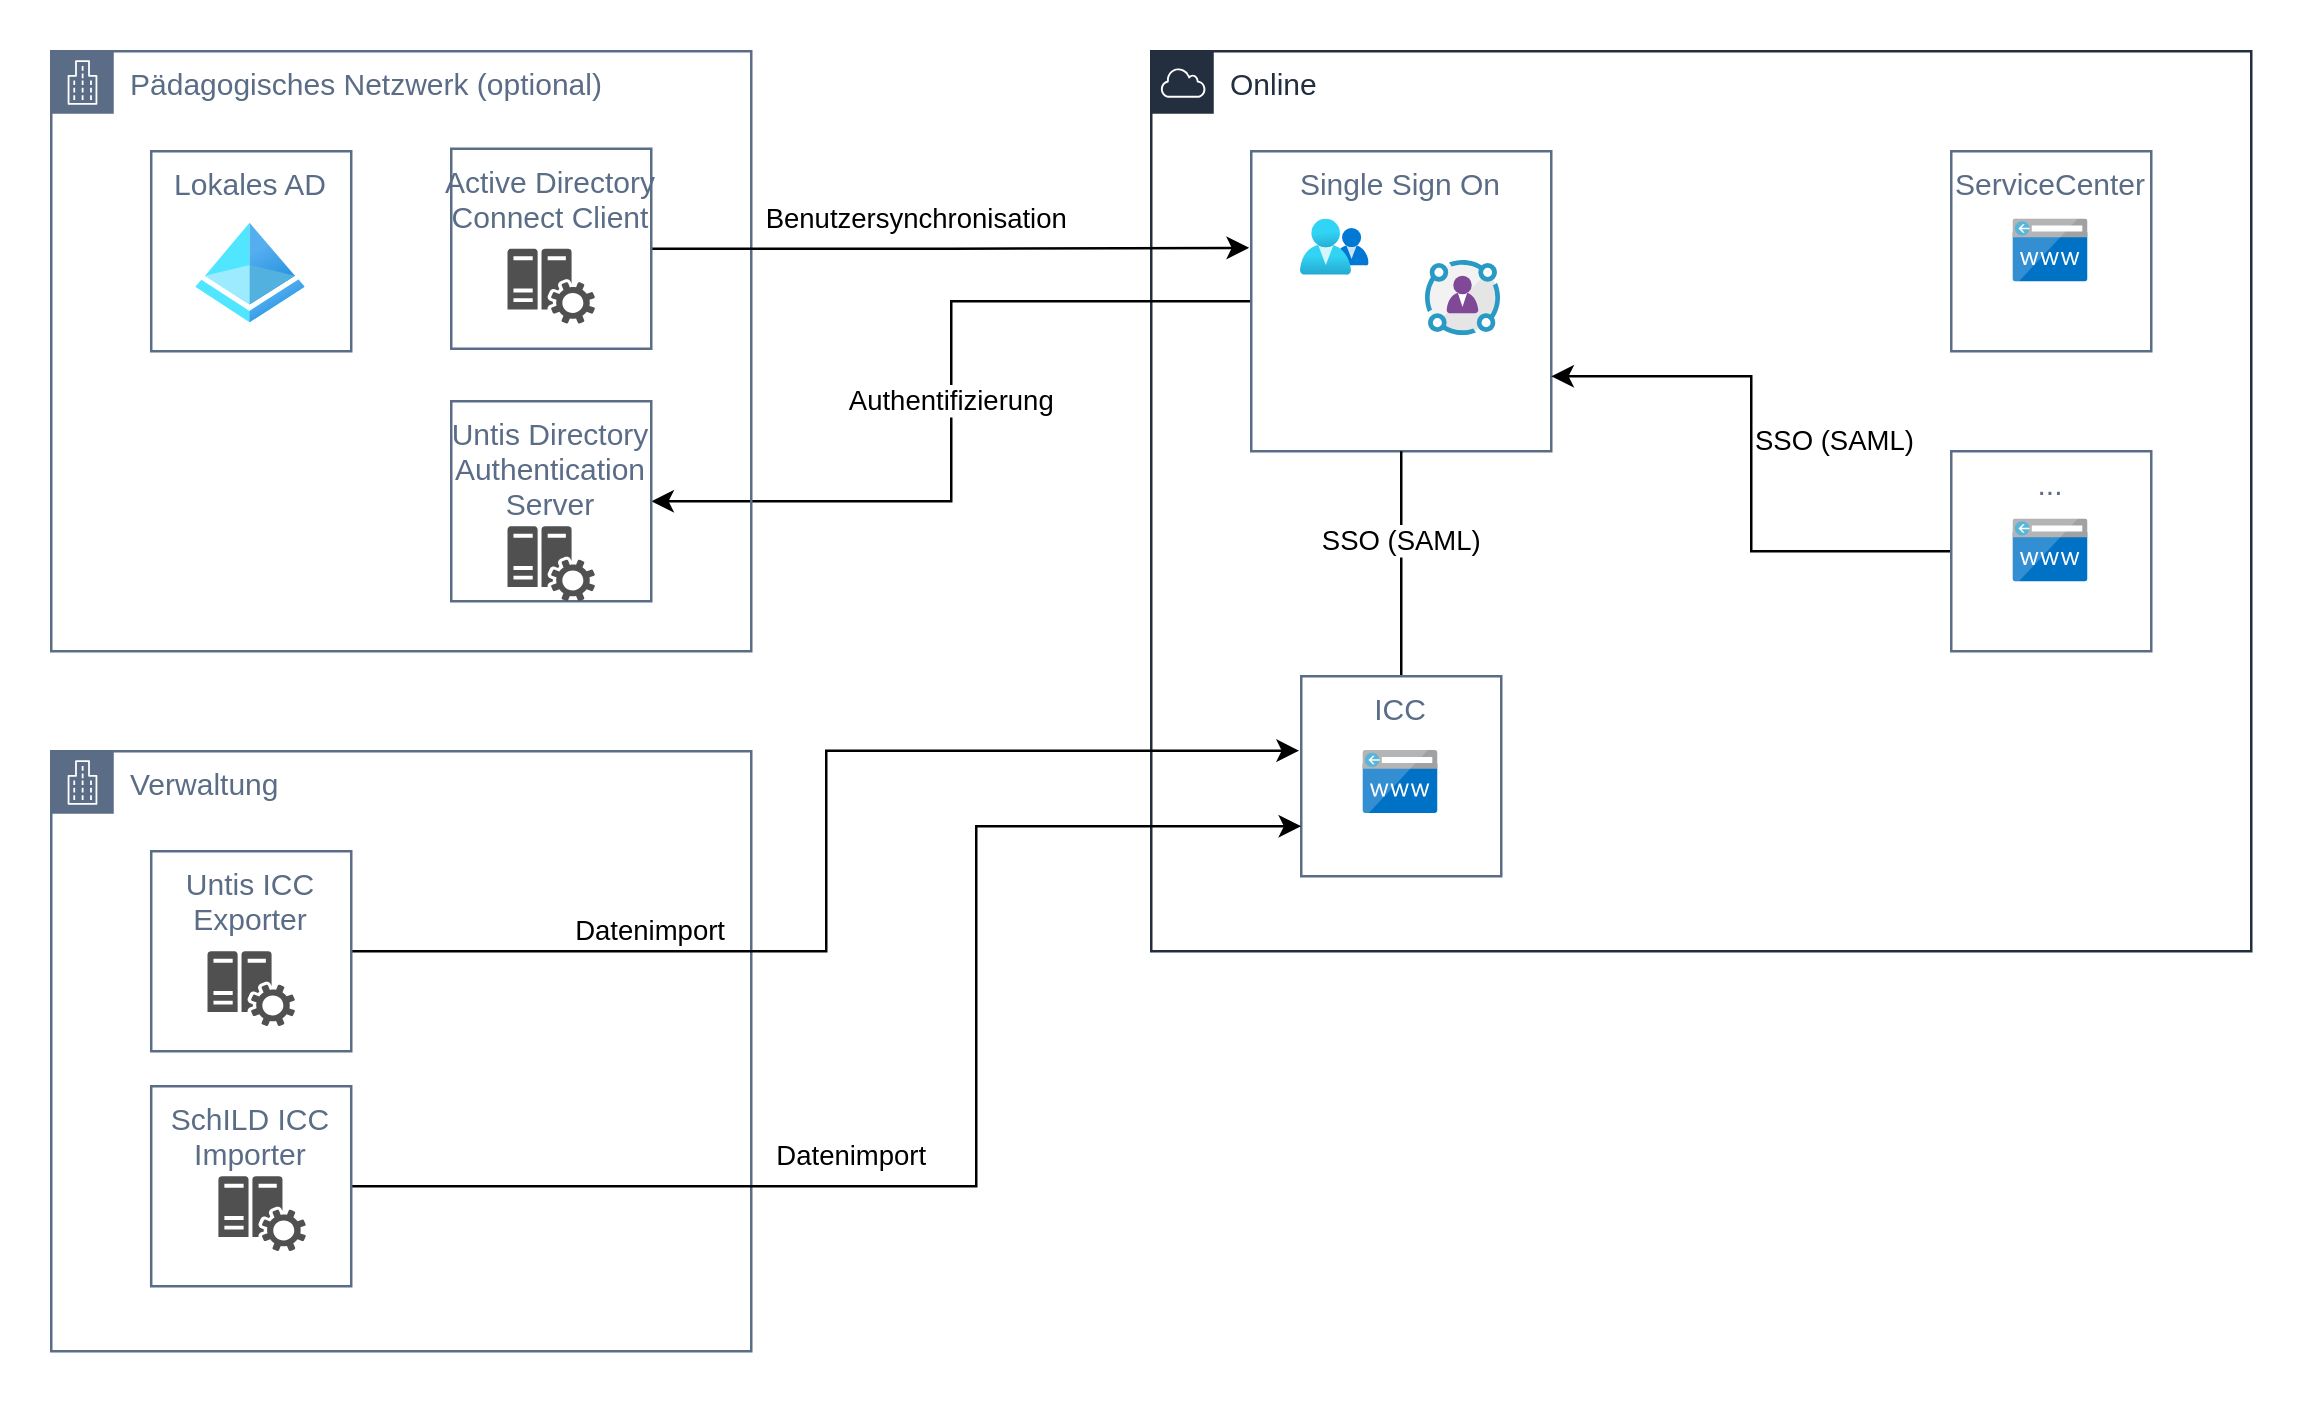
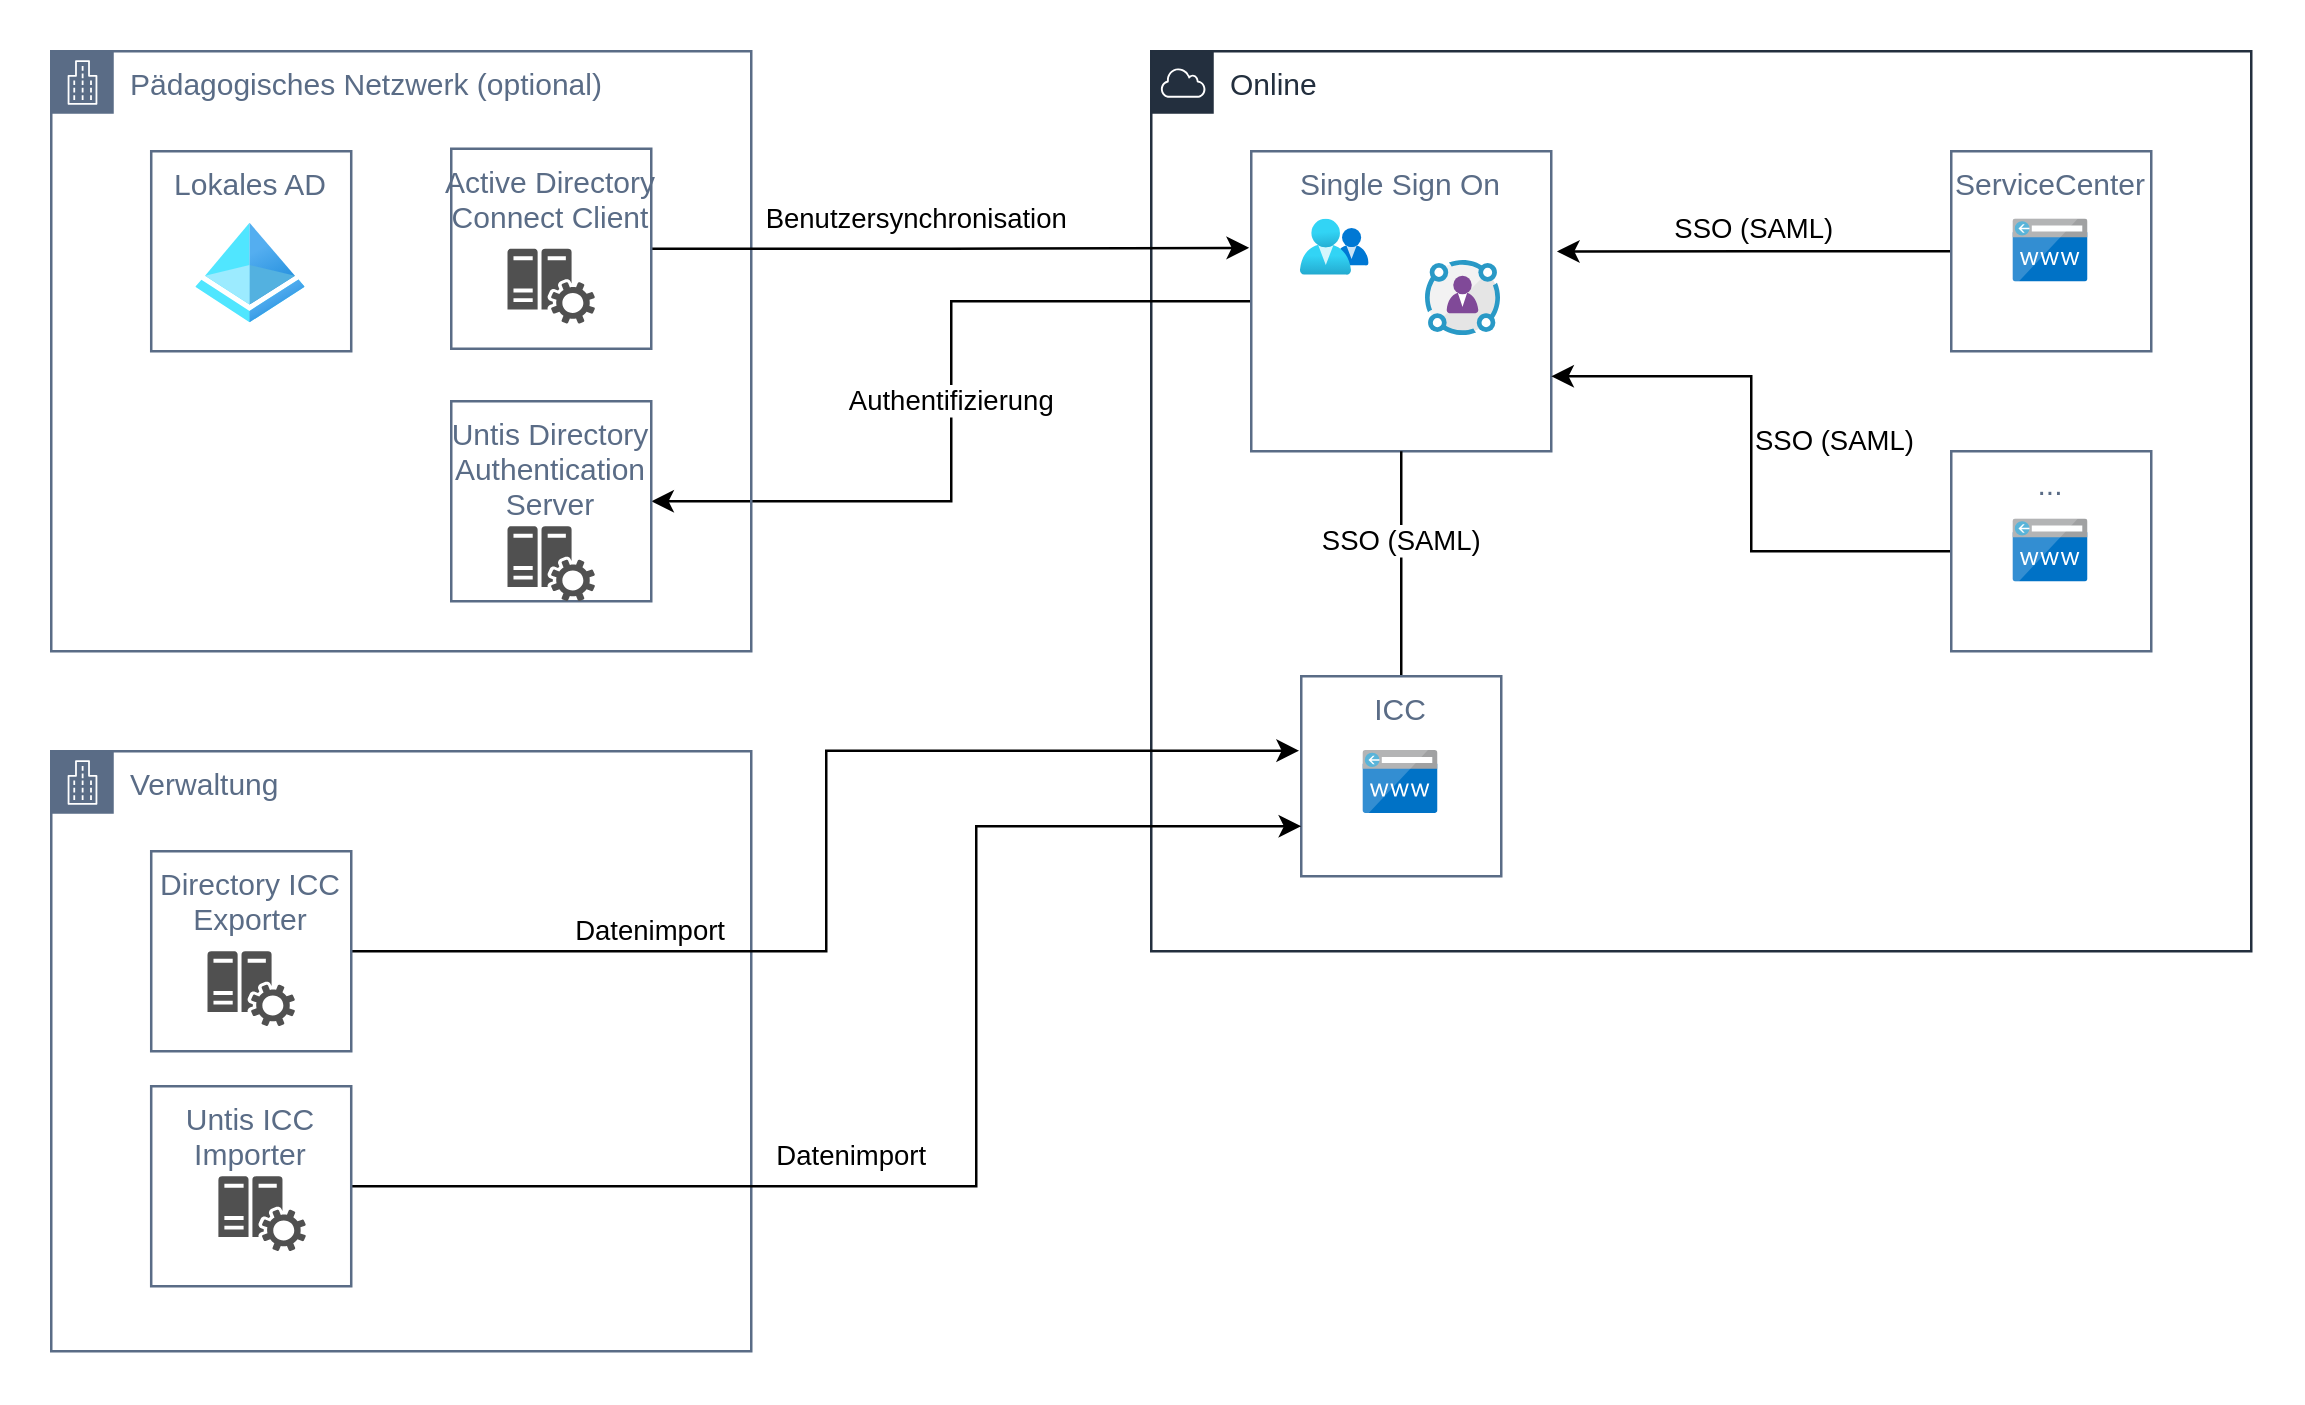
edge "ServiceCenter" -> "Single Sign On": added, label "SSO (SAML)"
node "Untis ICC Exporter": label "Untis ICC Exporter" -> "Directory ICC Exporter"
node "SchILD ICC Importer": label "SchILD ICC Importer" -> "Untis ICC Importer"
